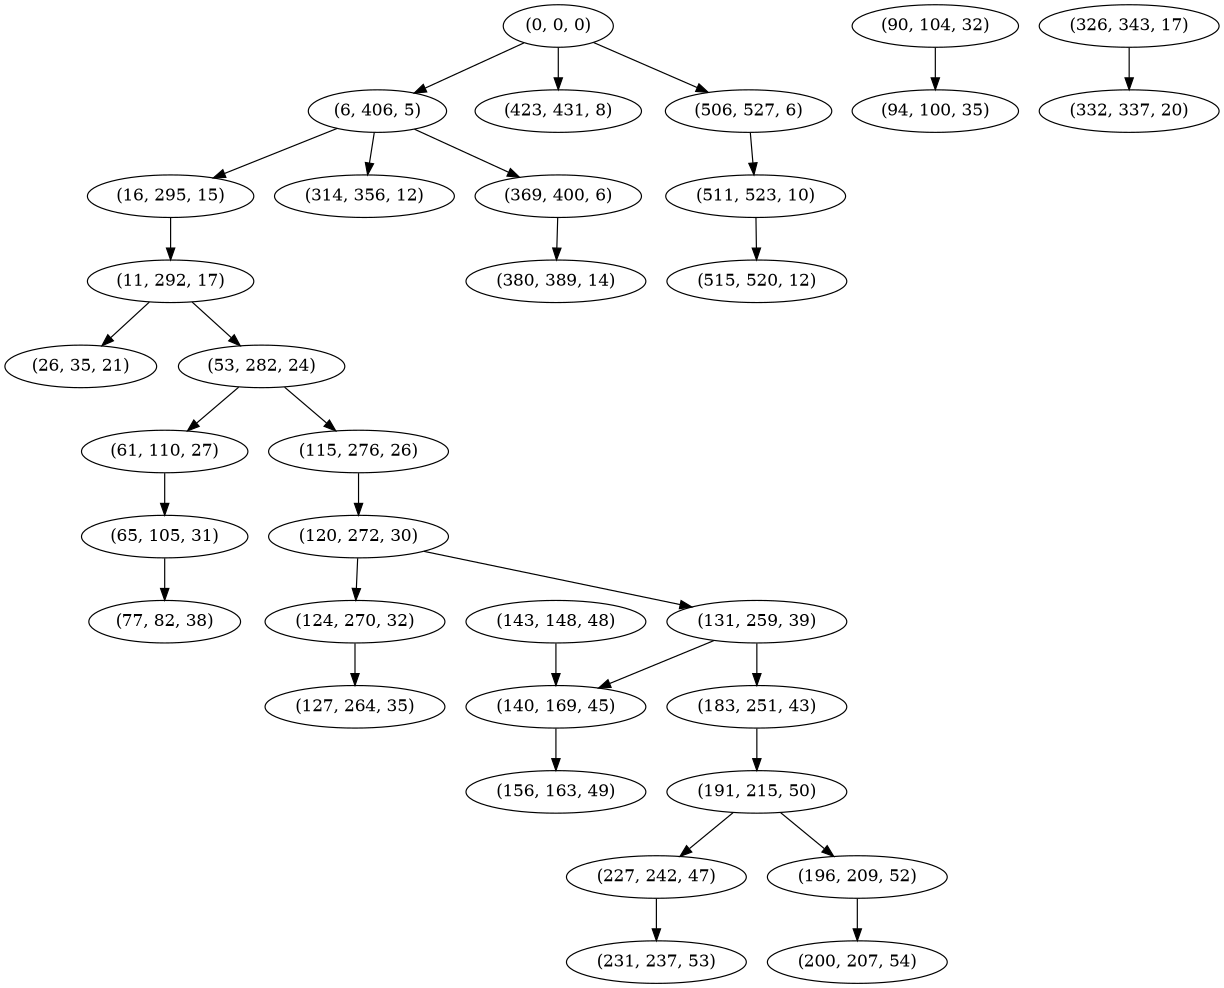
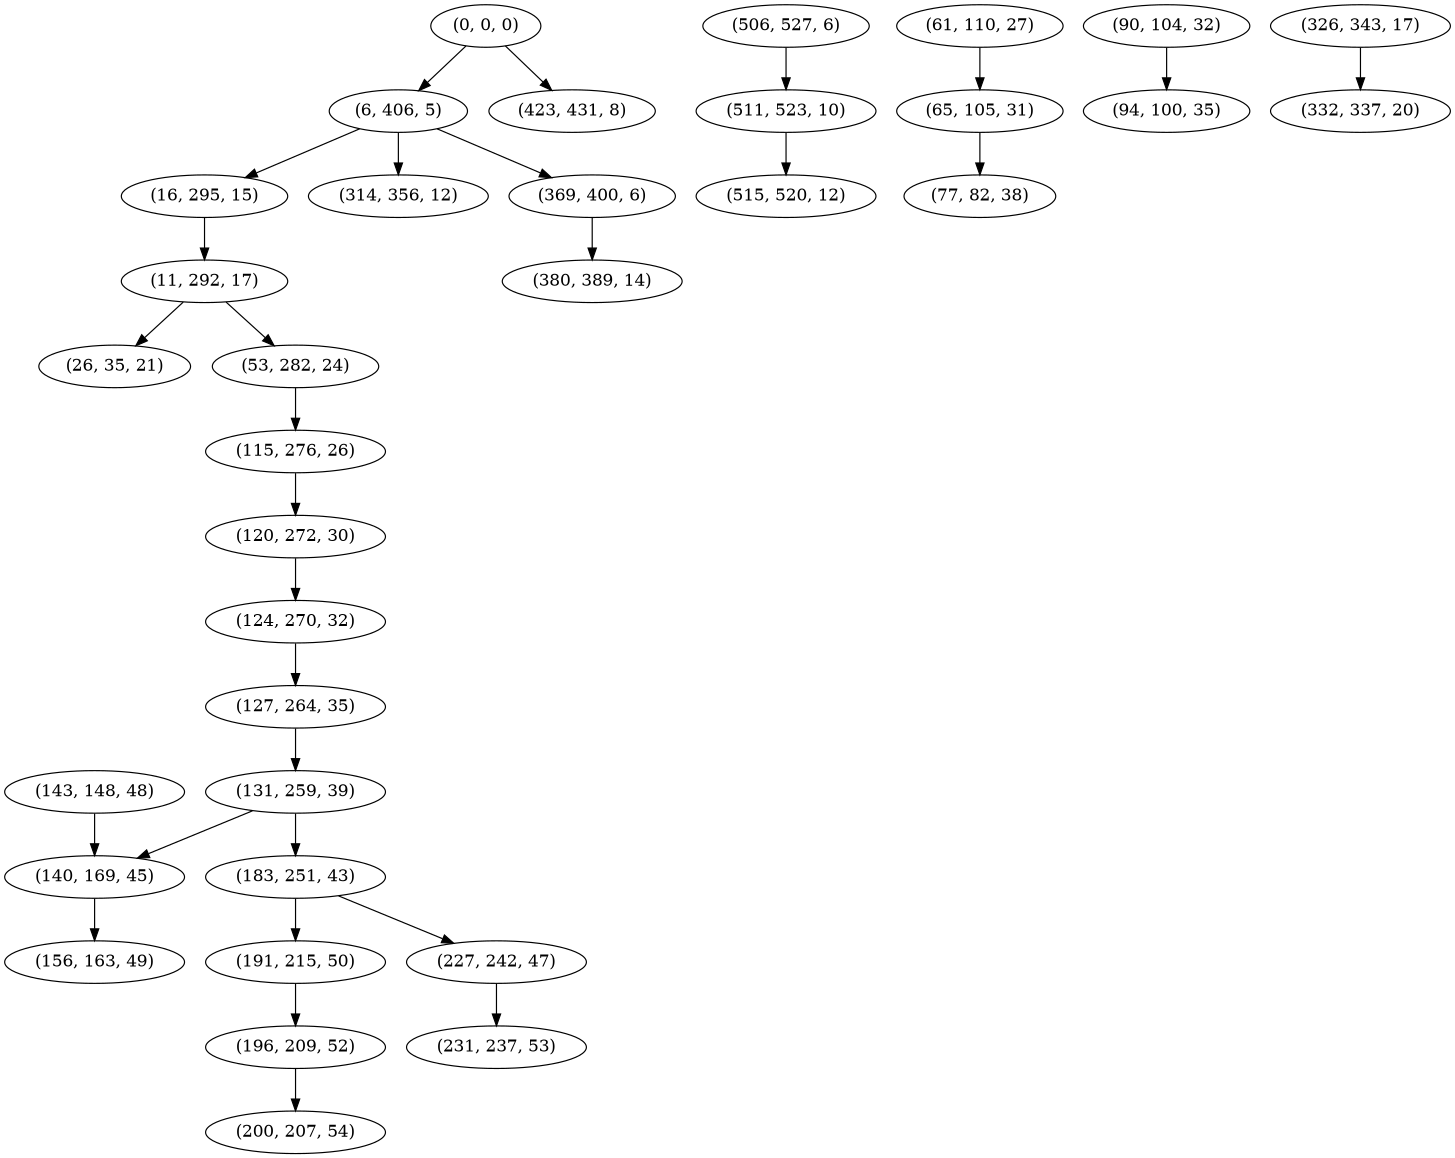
edge "(0, 0, 0)" -> "(506, 527, 6)": removed
edge "(53, 282, 24)" -> "(61, 110, 27)": removed
edge "(120, 272, 30)" -> "(131, 259, 39)": now "(127, 264, 35)" -> "(131, 259, 39)"
edge "(191, 215, 50)" -> "(227, 242, 47)": now "(183, 251, 43)" -> "(227, 242, 47)"
